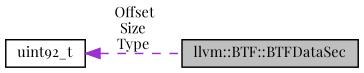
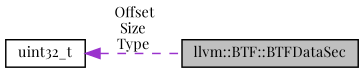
node "uint92_t": label "uint92_t" -> "uint32_t"
